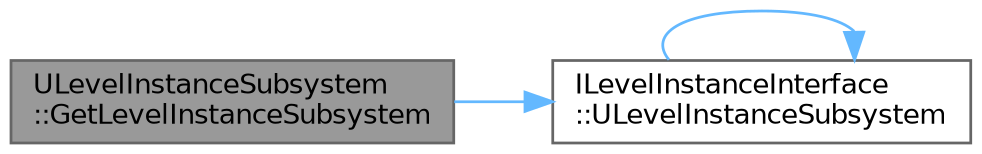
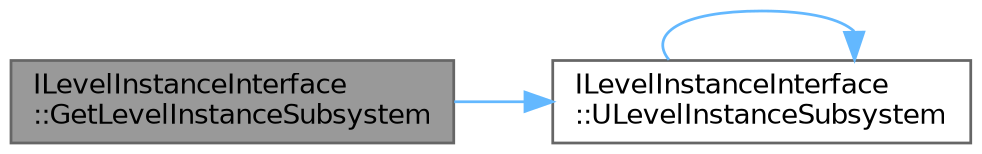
node "ULevelInstanceSubsystem ::GetLevelInstanceSubsystem": label "ULevelInstanceSubsystem ::GetLevelInstanceSubsystem" -> "ILevelInstanceInterface ::GetLevelInstanceSubsystem"
